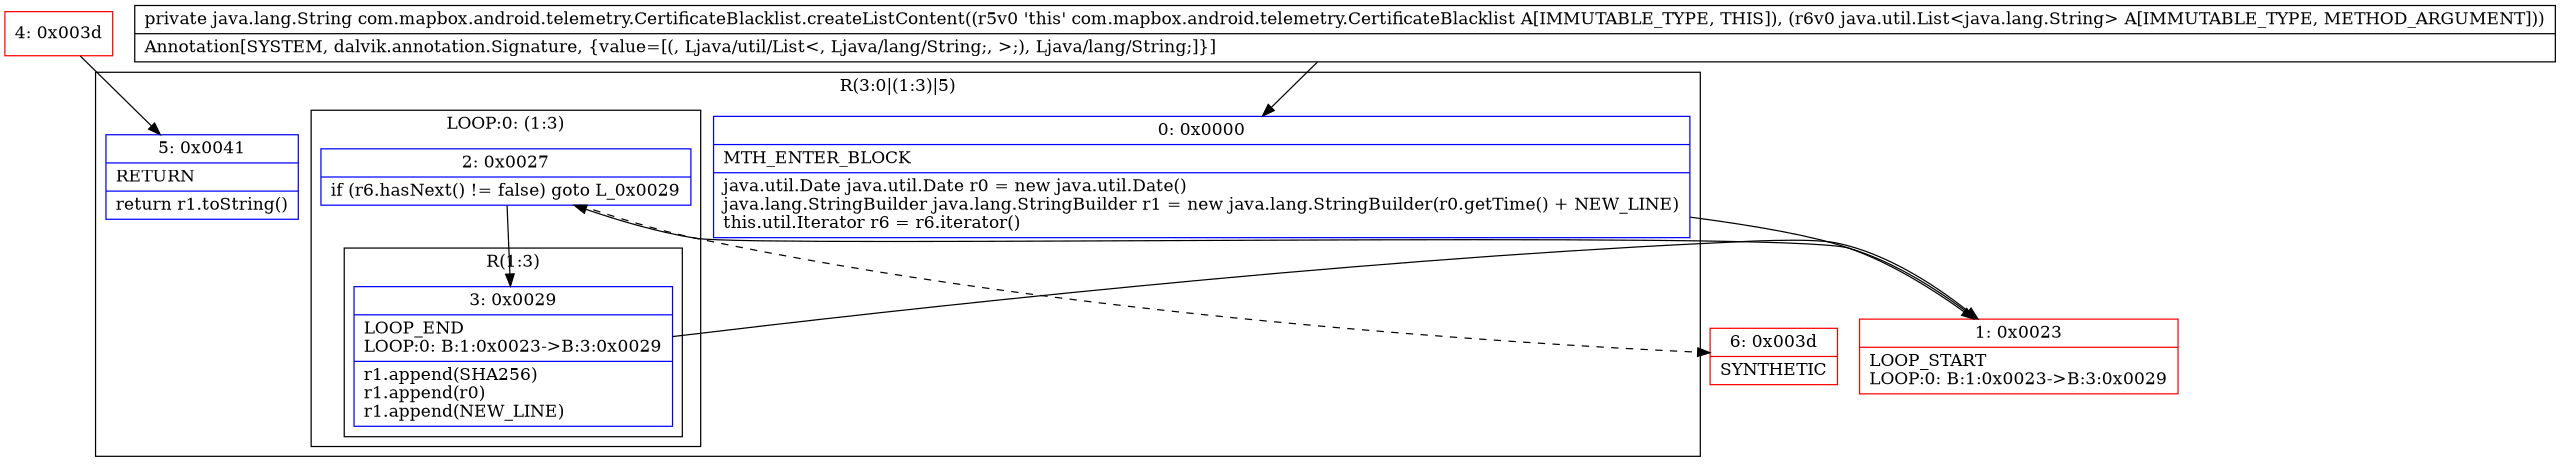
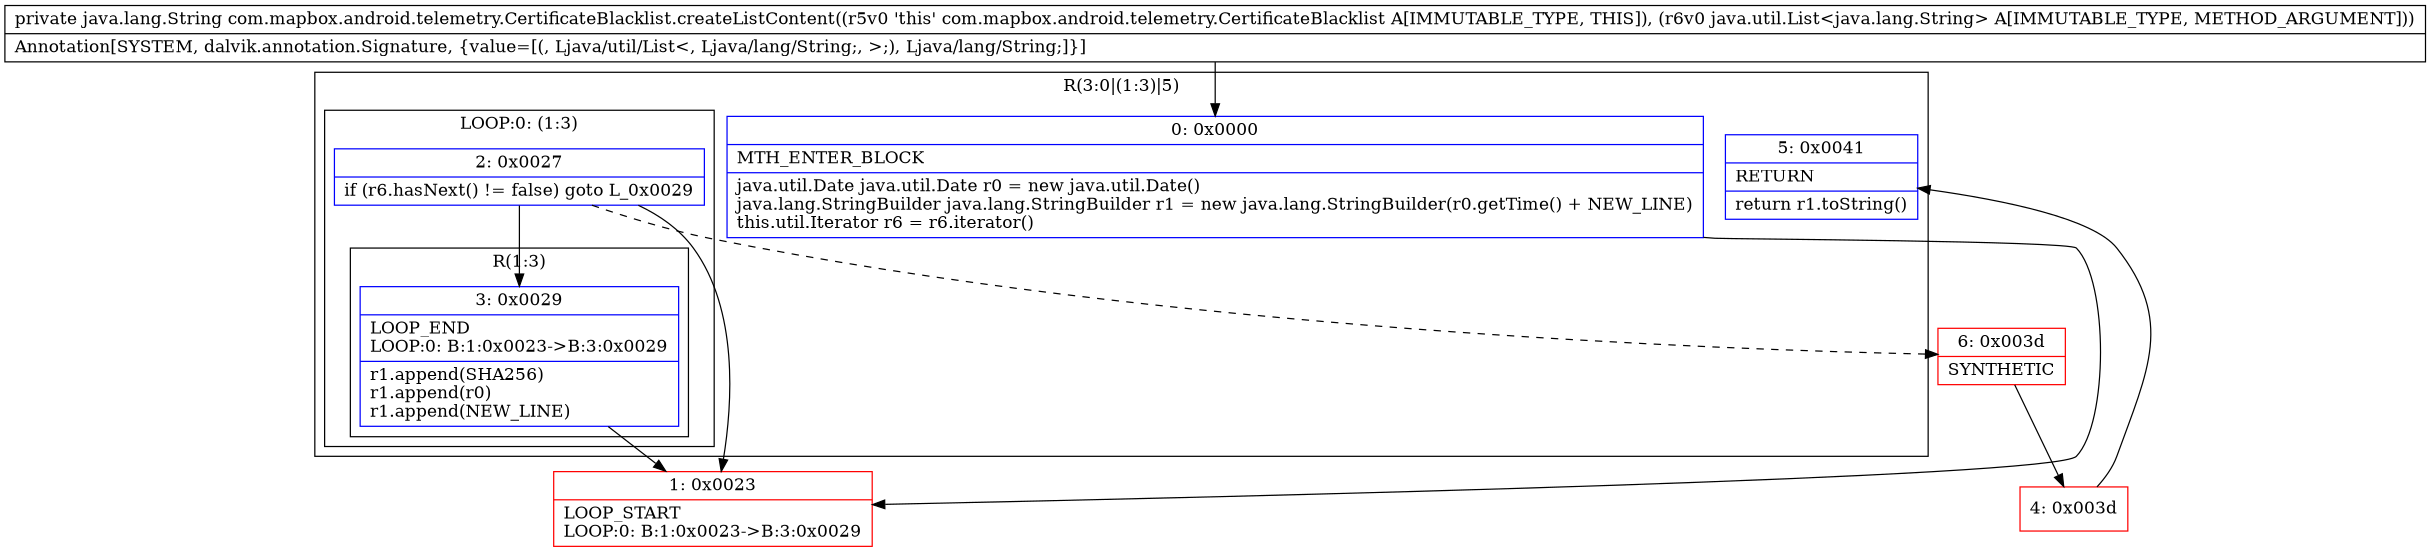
edge "1: 0x0023" -> "2: 0x0027": reversed
edge "6: 0x003d" -> "4: 0x003d": added
